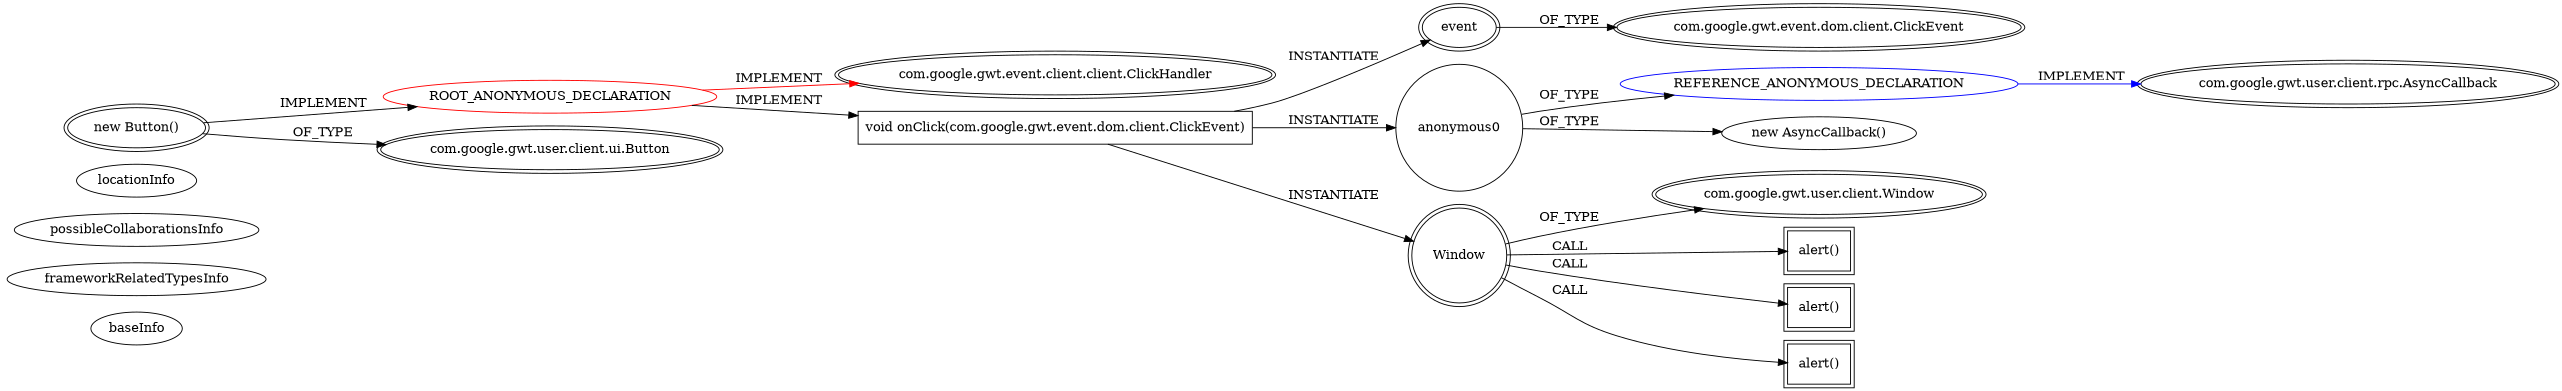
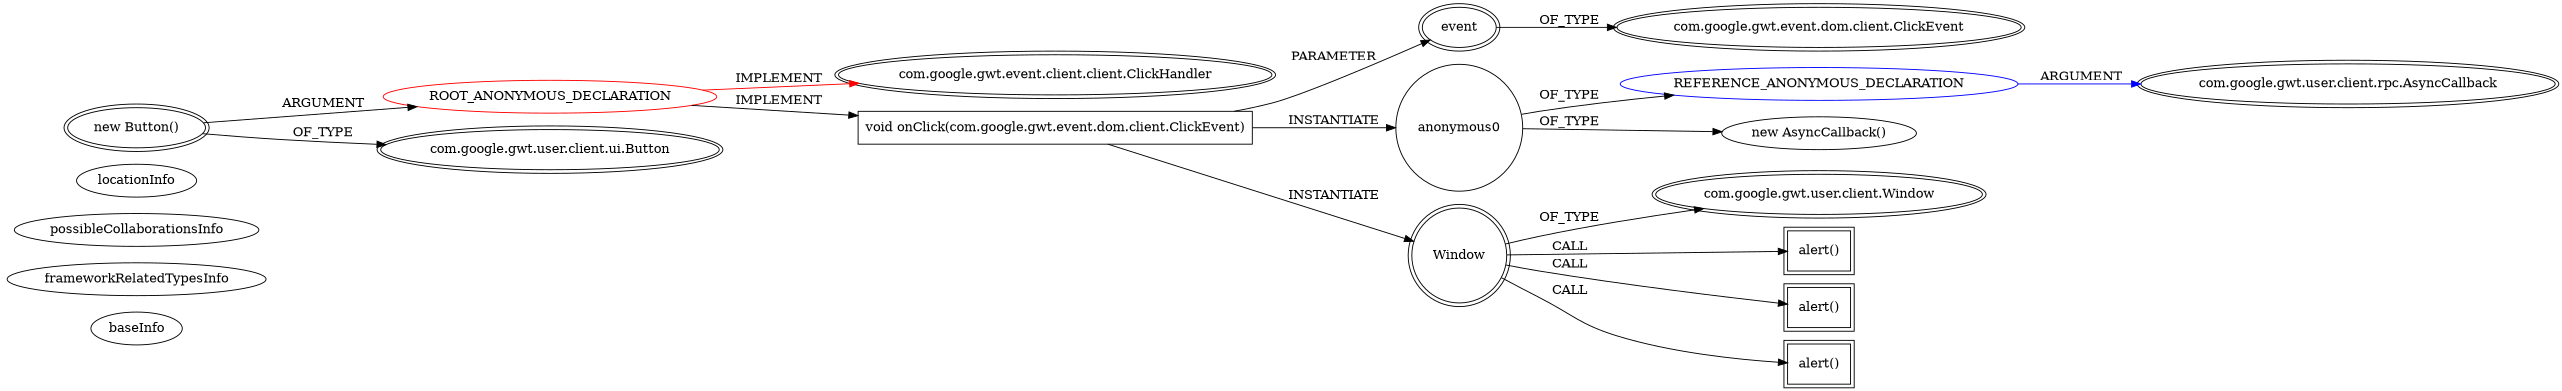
edge "void onClick(com.google.gwt.event.dom.client.ClickEvent)" -> "event": label "INSTANTIATE" -> "PARAMETER"
edge "REFERENCE_ANONYMOUS_DECLARATION" -> "com.google.gwt.user.client.rpc.AsyncCallback": label "IMPLEMENT" -> "ARGUMENT"
edge "new Button()" -> "ROOT_ANONYMOUS_DECLARATION": label "IMPLEMENT" -> "ARGUMENT"
